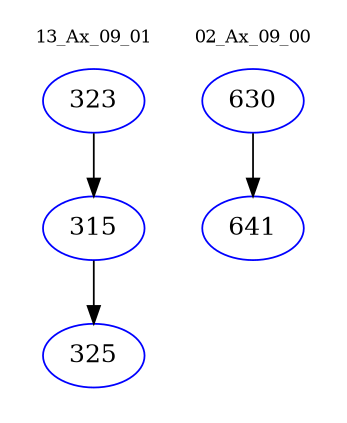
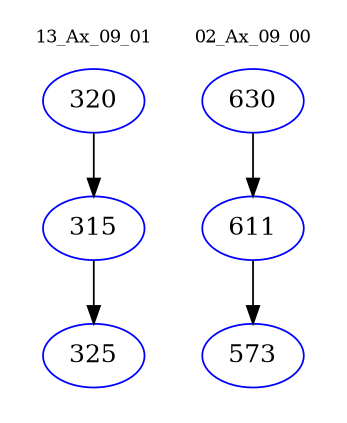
node "323": label "323" -> "320"
node "641": label "641" -> "611"
node "573": added
